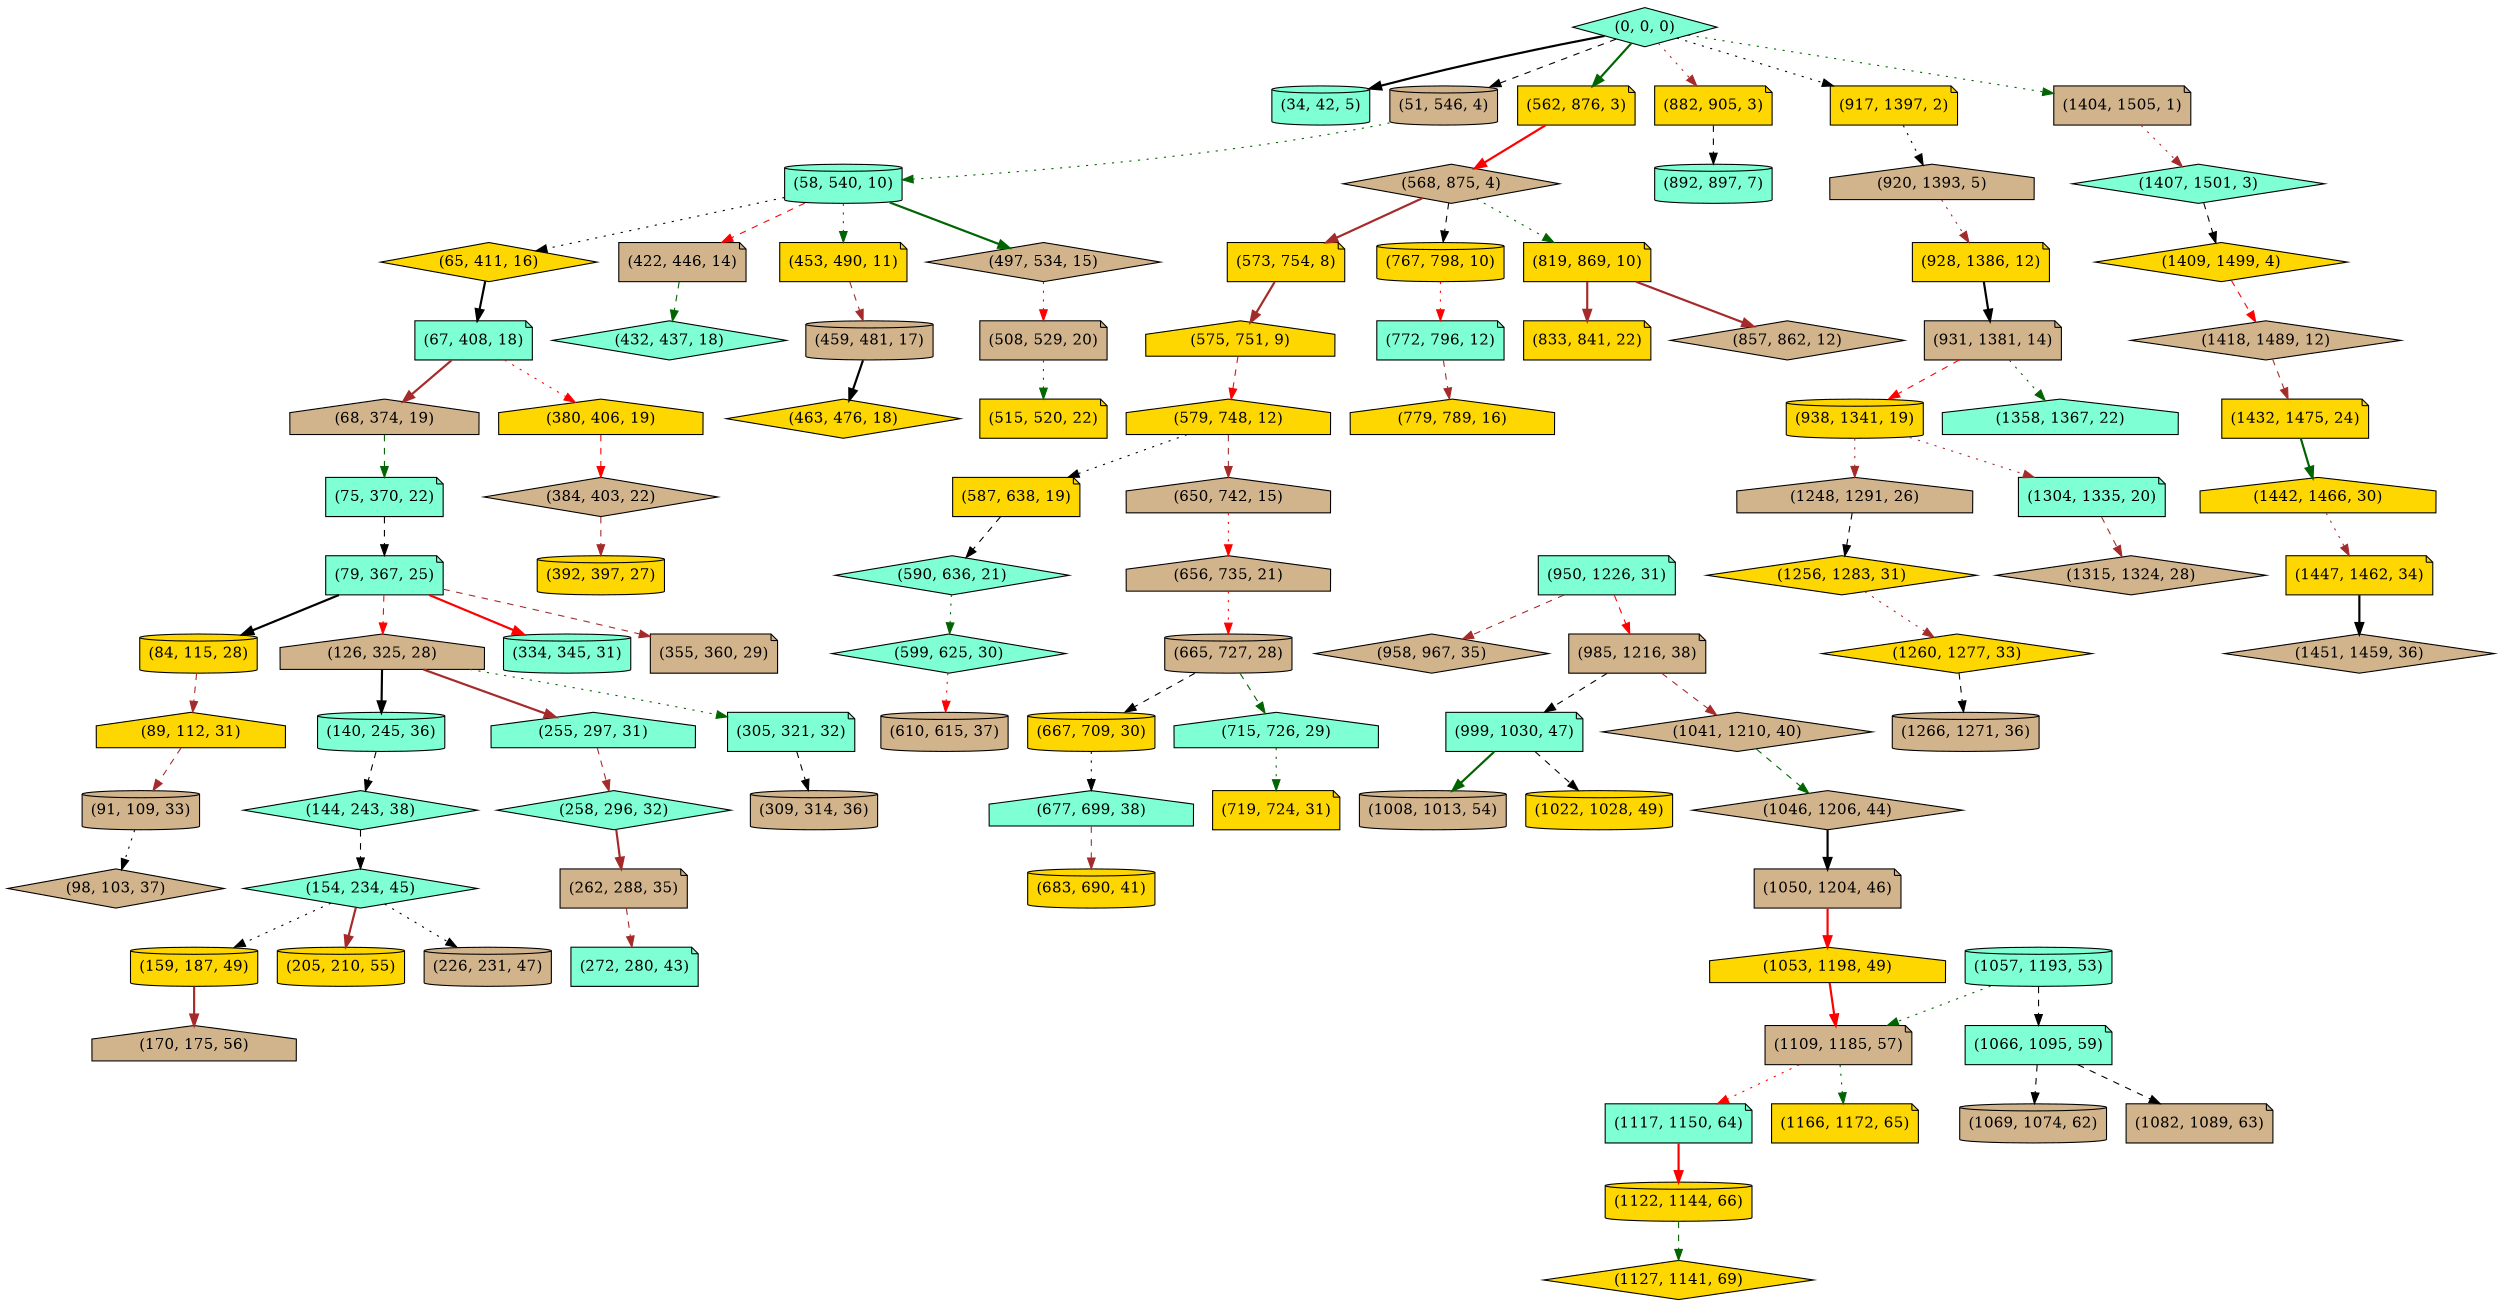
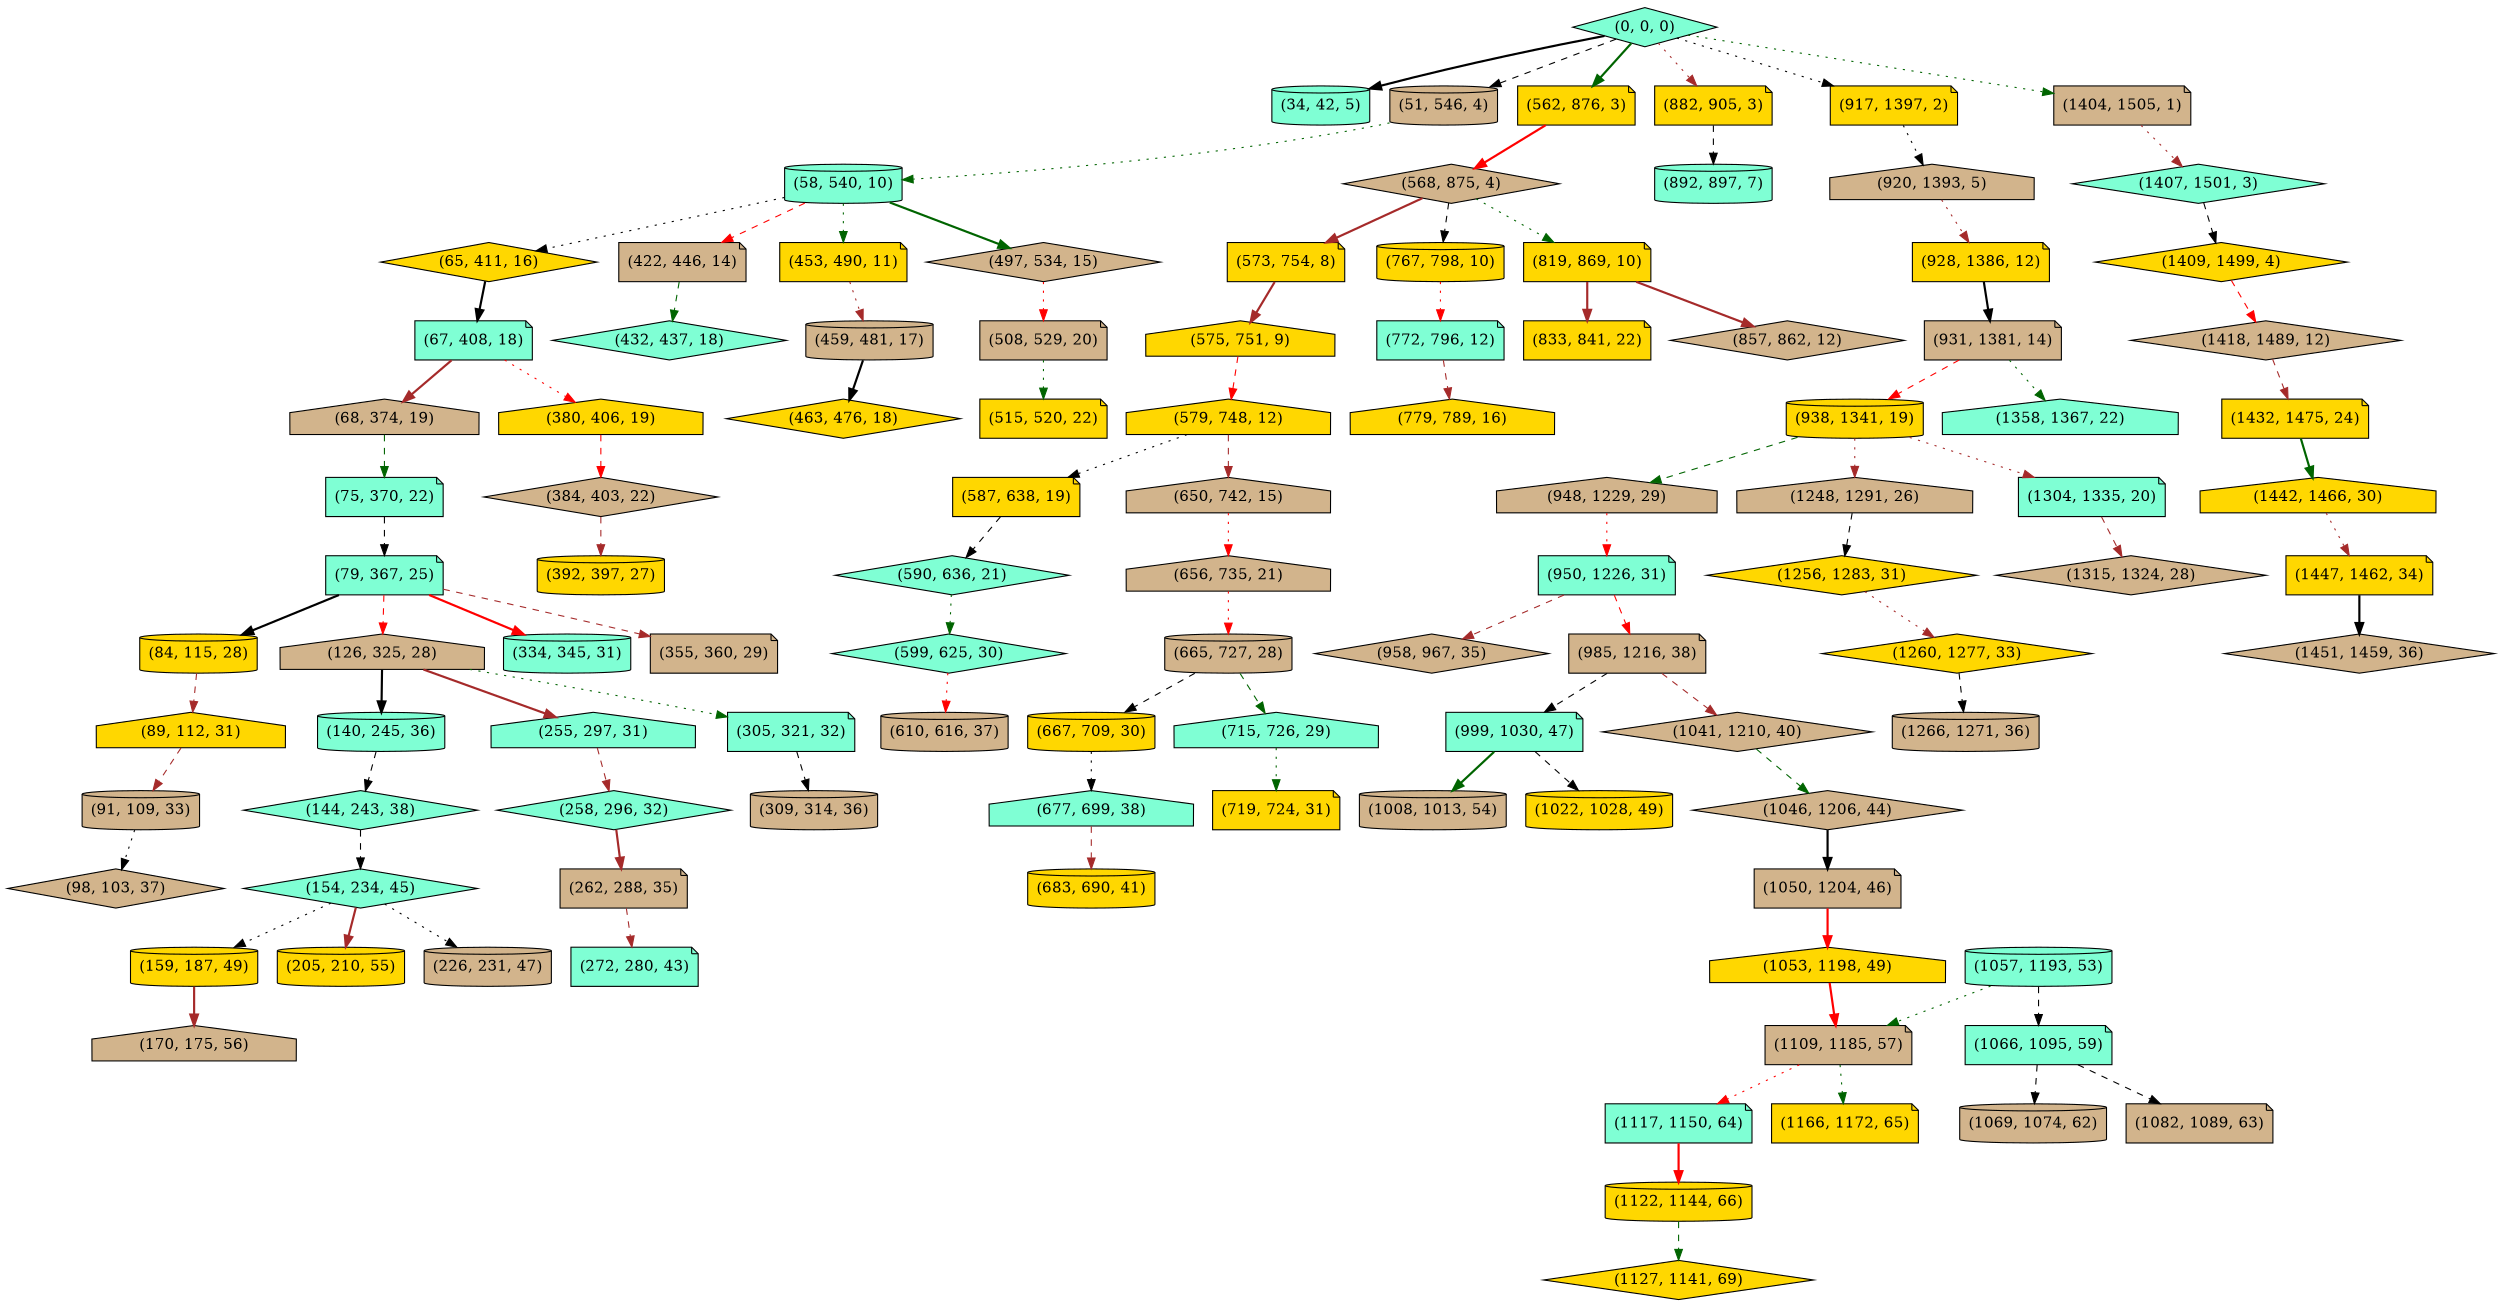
edge "(453, 490, 11)" -> "(459, 481, 17)": style dashed -> dotted
node "(948, 1229, 29)": added
node "(610, 615, 37)": label "(610, 615, 37)" -> "(610, 616, 37)"
